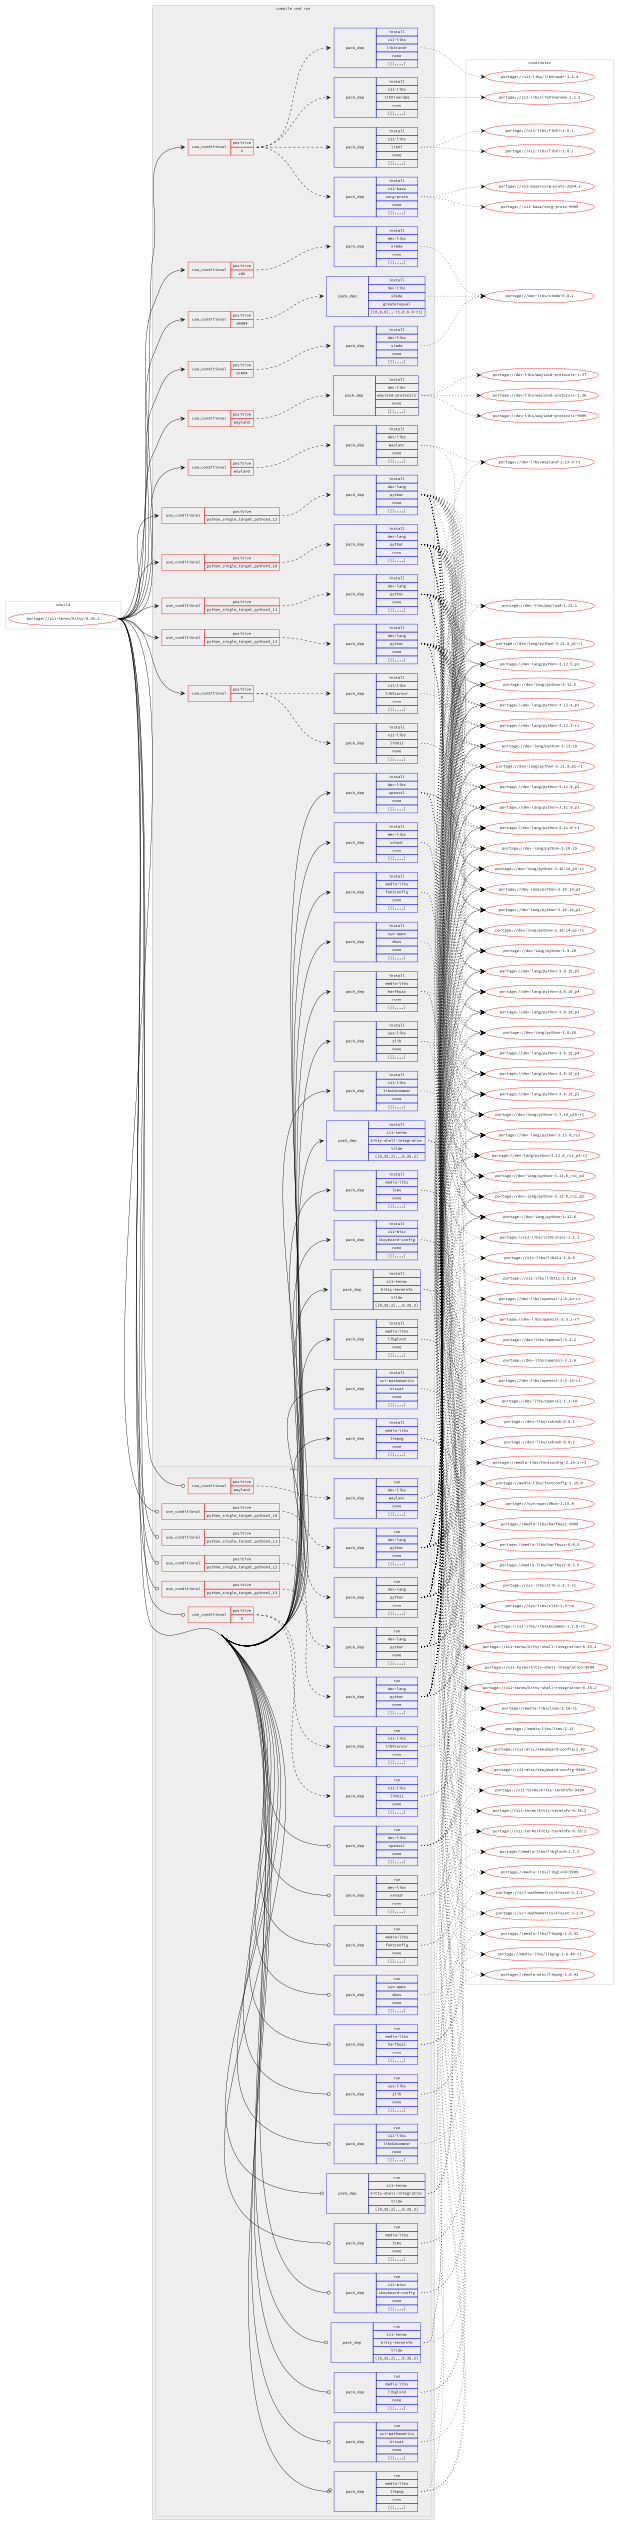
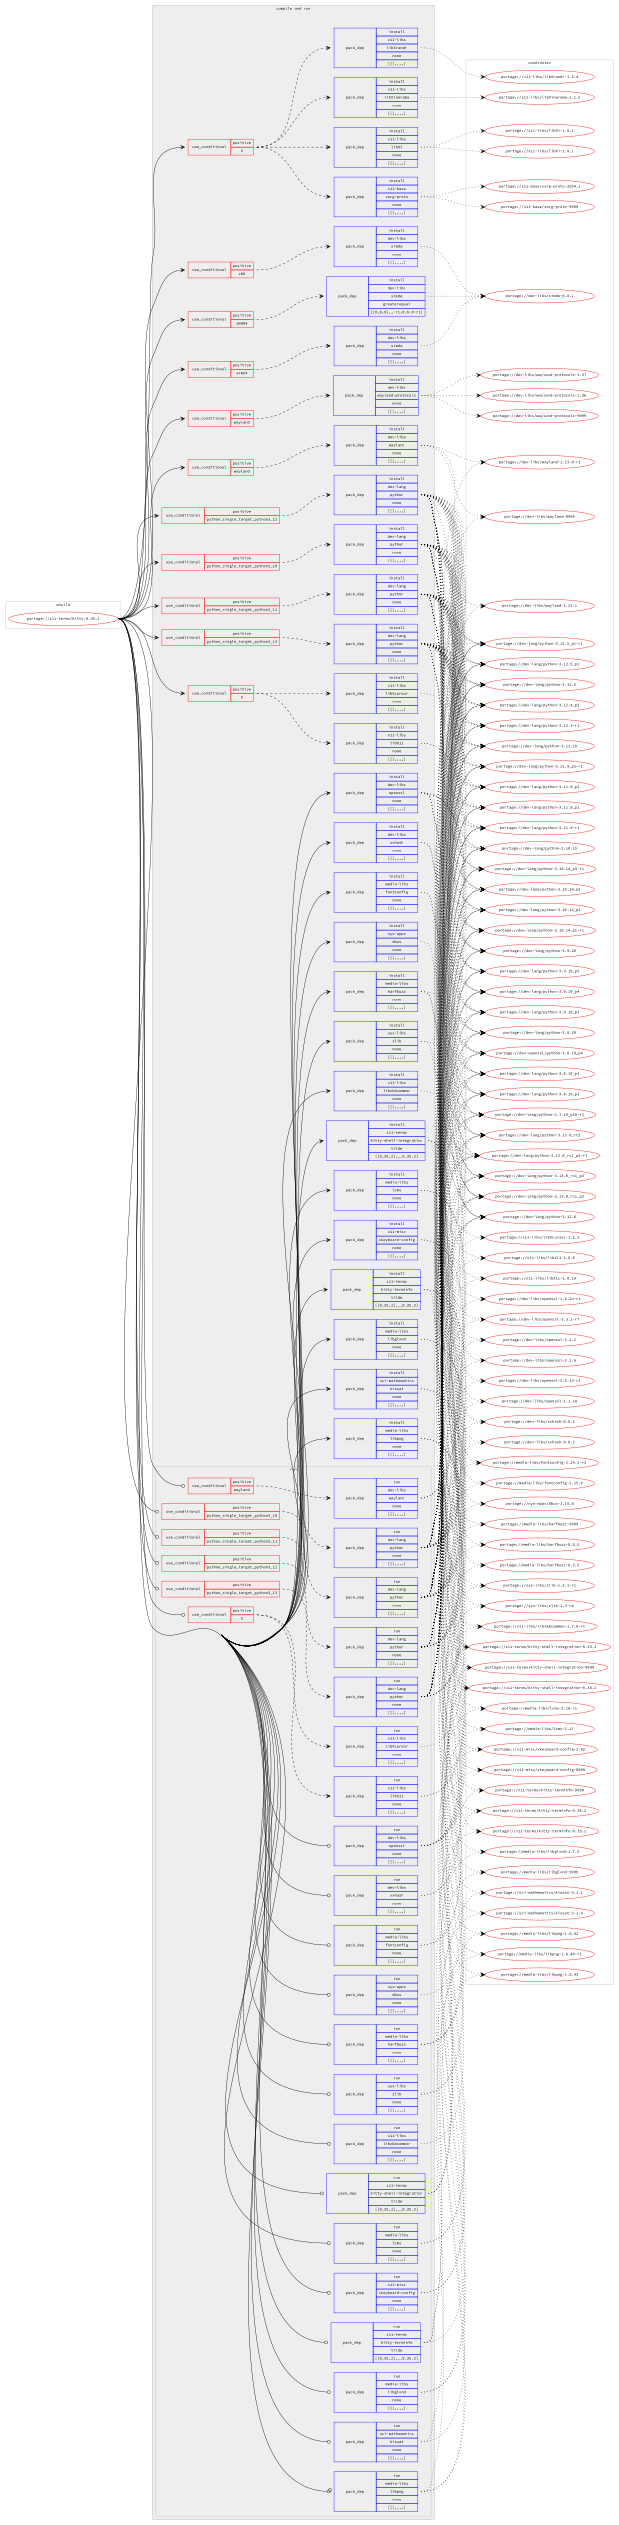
node "portage://dev-libs/wayland-9999": added
node "portage://dev-lang/python-3.8.19_p4": label "portage://dev-lang/python-3.8.19_p4" -> "portage://dev-openssl/python-3.8.19_p4"
node "portage://media-misc/libpng-1.6.43": label "portage://media-misc/libpng-1.6.43" -> "portage://media-libs/libpng-1.6.43"
